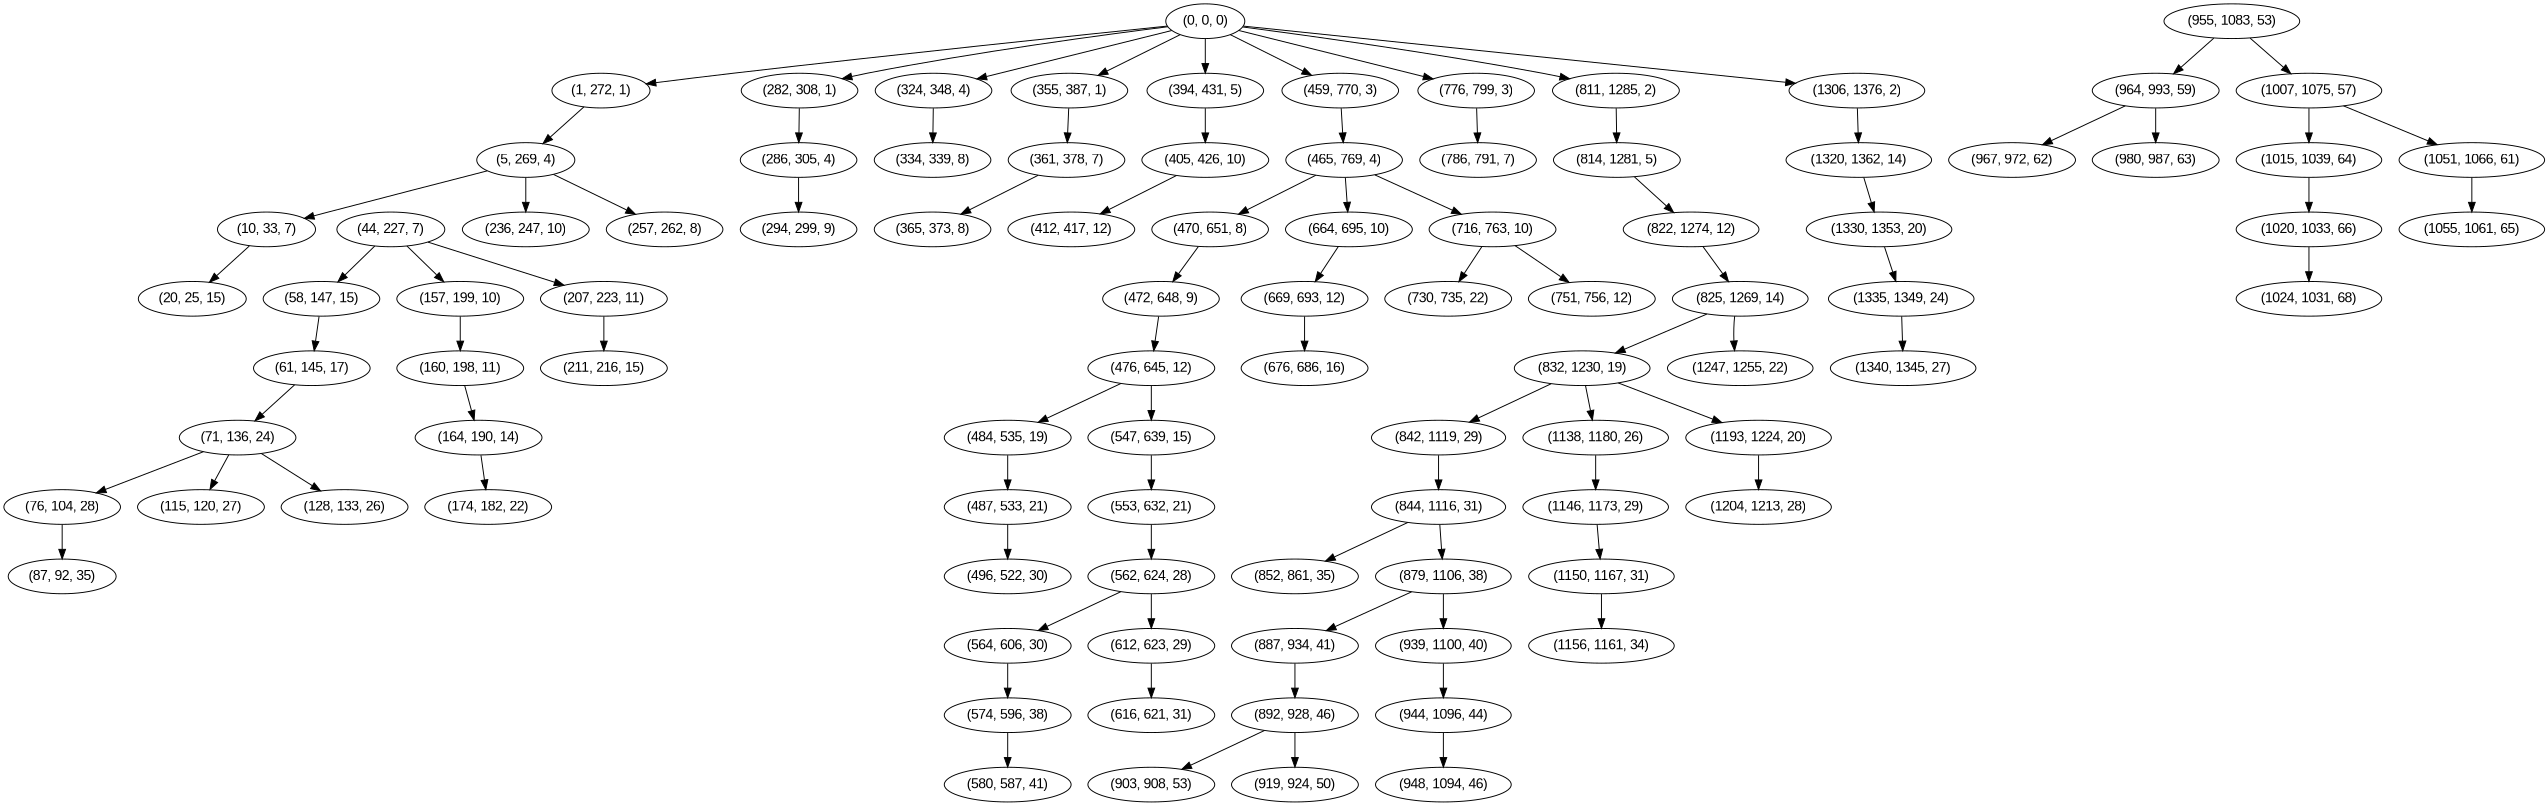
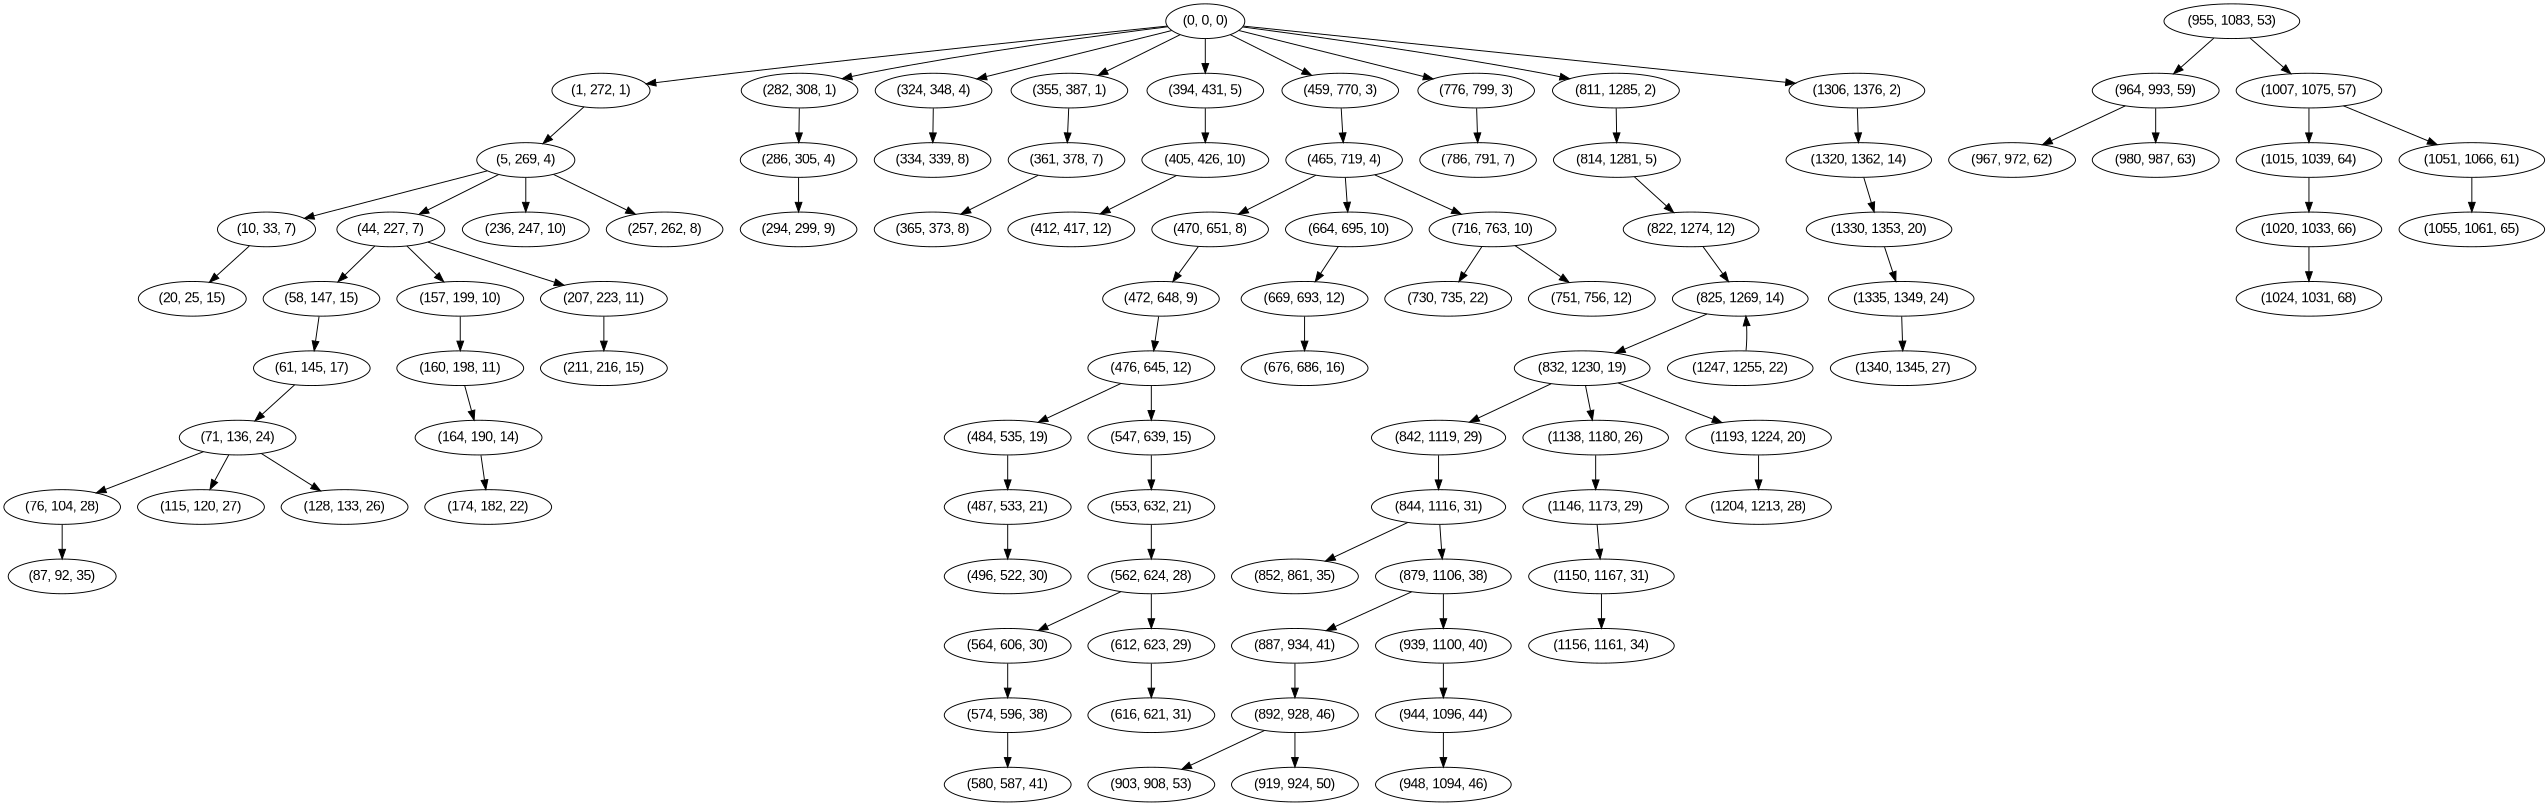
node "(465, 769, 4)": label "(465, 769, 4)" -> "(465, 719, 4)"
edge "(5, 269, 4)" -> "(44, 227, 7)": added
edge "(825, 1269, 14)" -> "(1247, 1255, 22)": reversed
